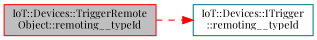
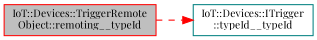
node "IoT::Devices::ITrigger ::remoting__typeId": label "IoT::Devices::ITrigger ::remoting__typeId" -> "IoT::Devices::ITrigger ::typeId__typeId"
